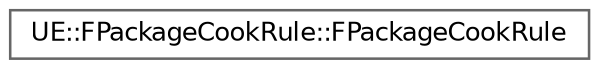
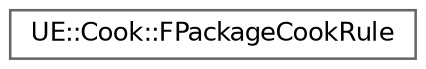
node "UE::FPackageCookRule::FPackageCookRule": label "UE::FPackageCookRule::FPackageCookRule" -> "UE::Cook::FPackageCookRule"
